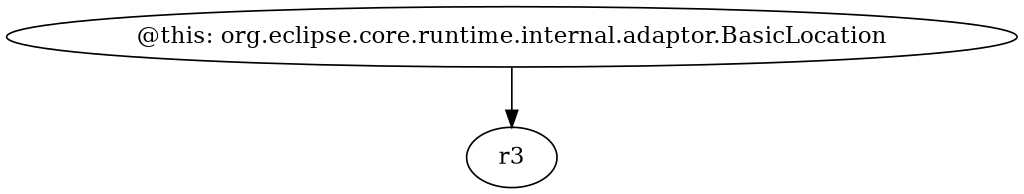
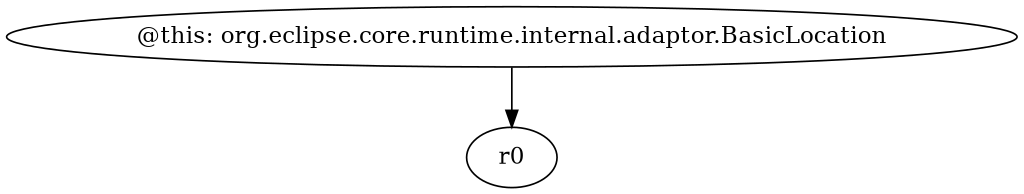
node "r3": label "r3" -> "r0"
